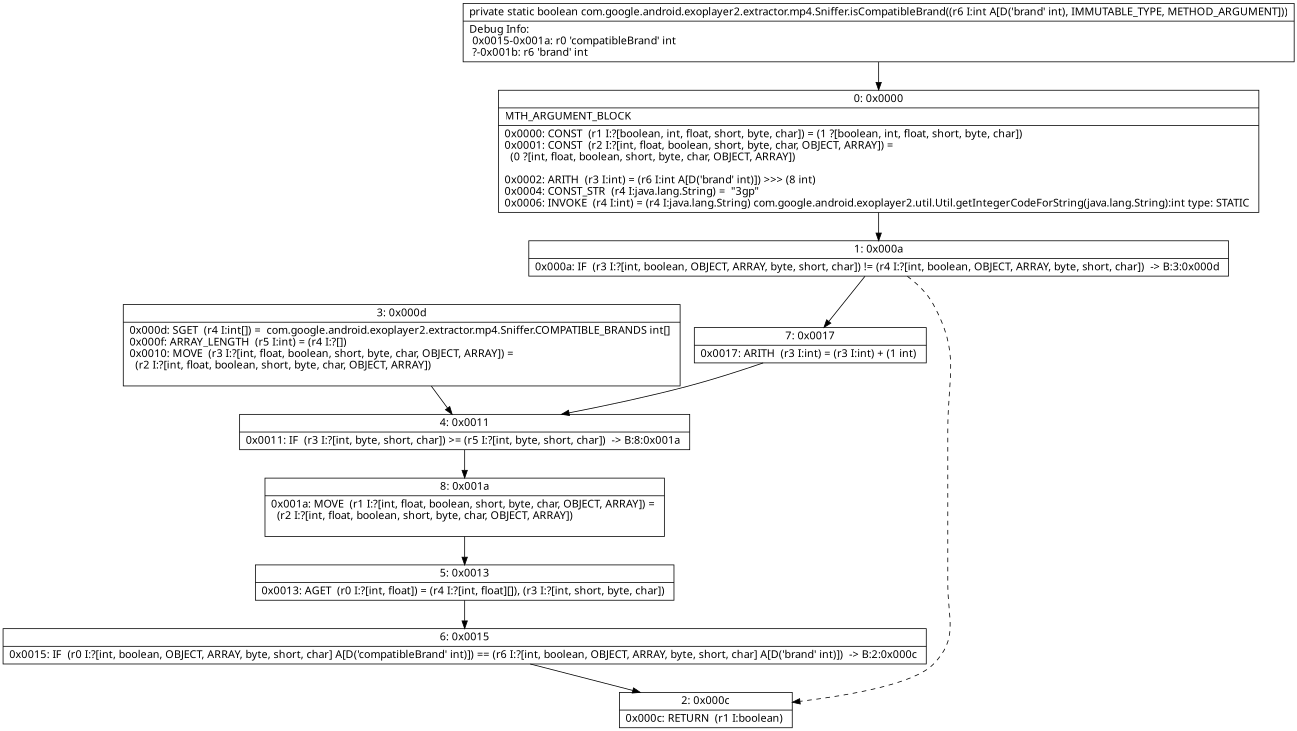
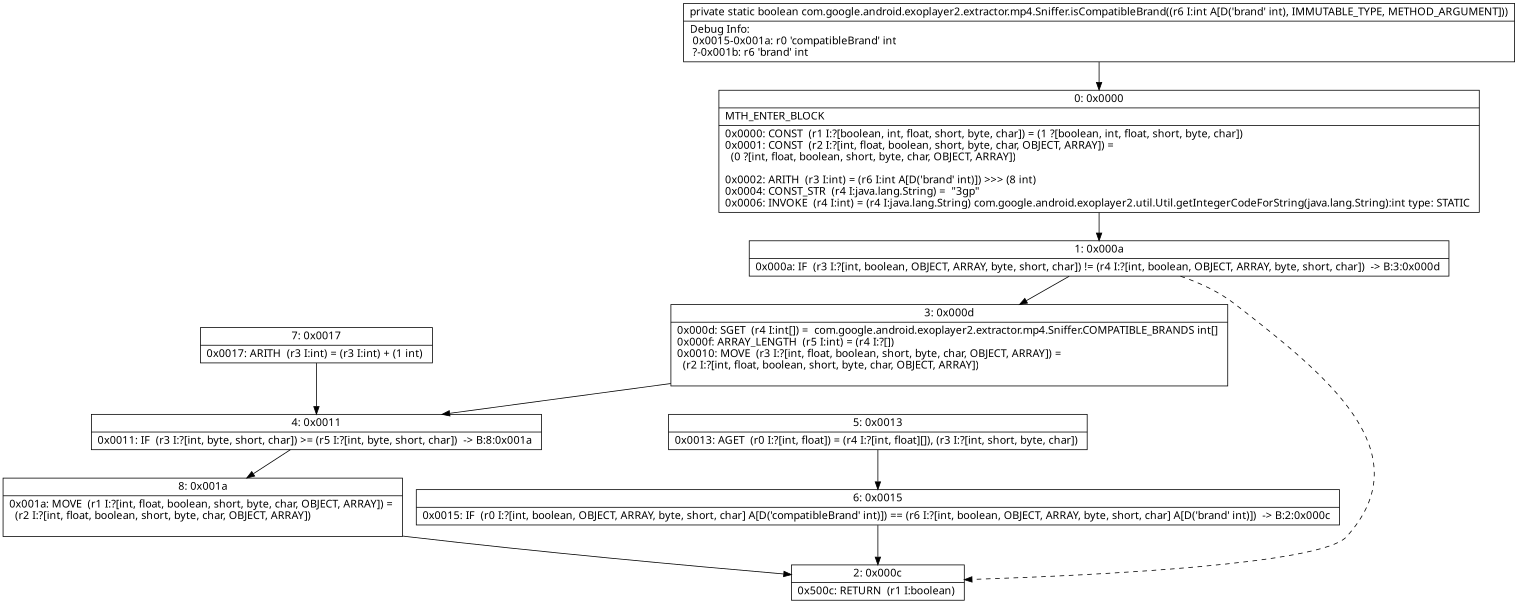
node "0: 0x0000": text "MTH_ARGUMENT_BLOCK" -> "MTH_ENTER_BLOCK"
edge "1: 0x000a" -> "7: 0x0017": now "1: 0x000a" -> "3: 0x000d"
edge "8: 0x001a" -> "5: 0x0013": now "8: 0x001a" -> "2: 0x000c"
node "2: 0x000c": text "0x000c: RETURN  (r1 I:boolean)" -> "0x500c: RETURN  (r1 I:boolean)"
